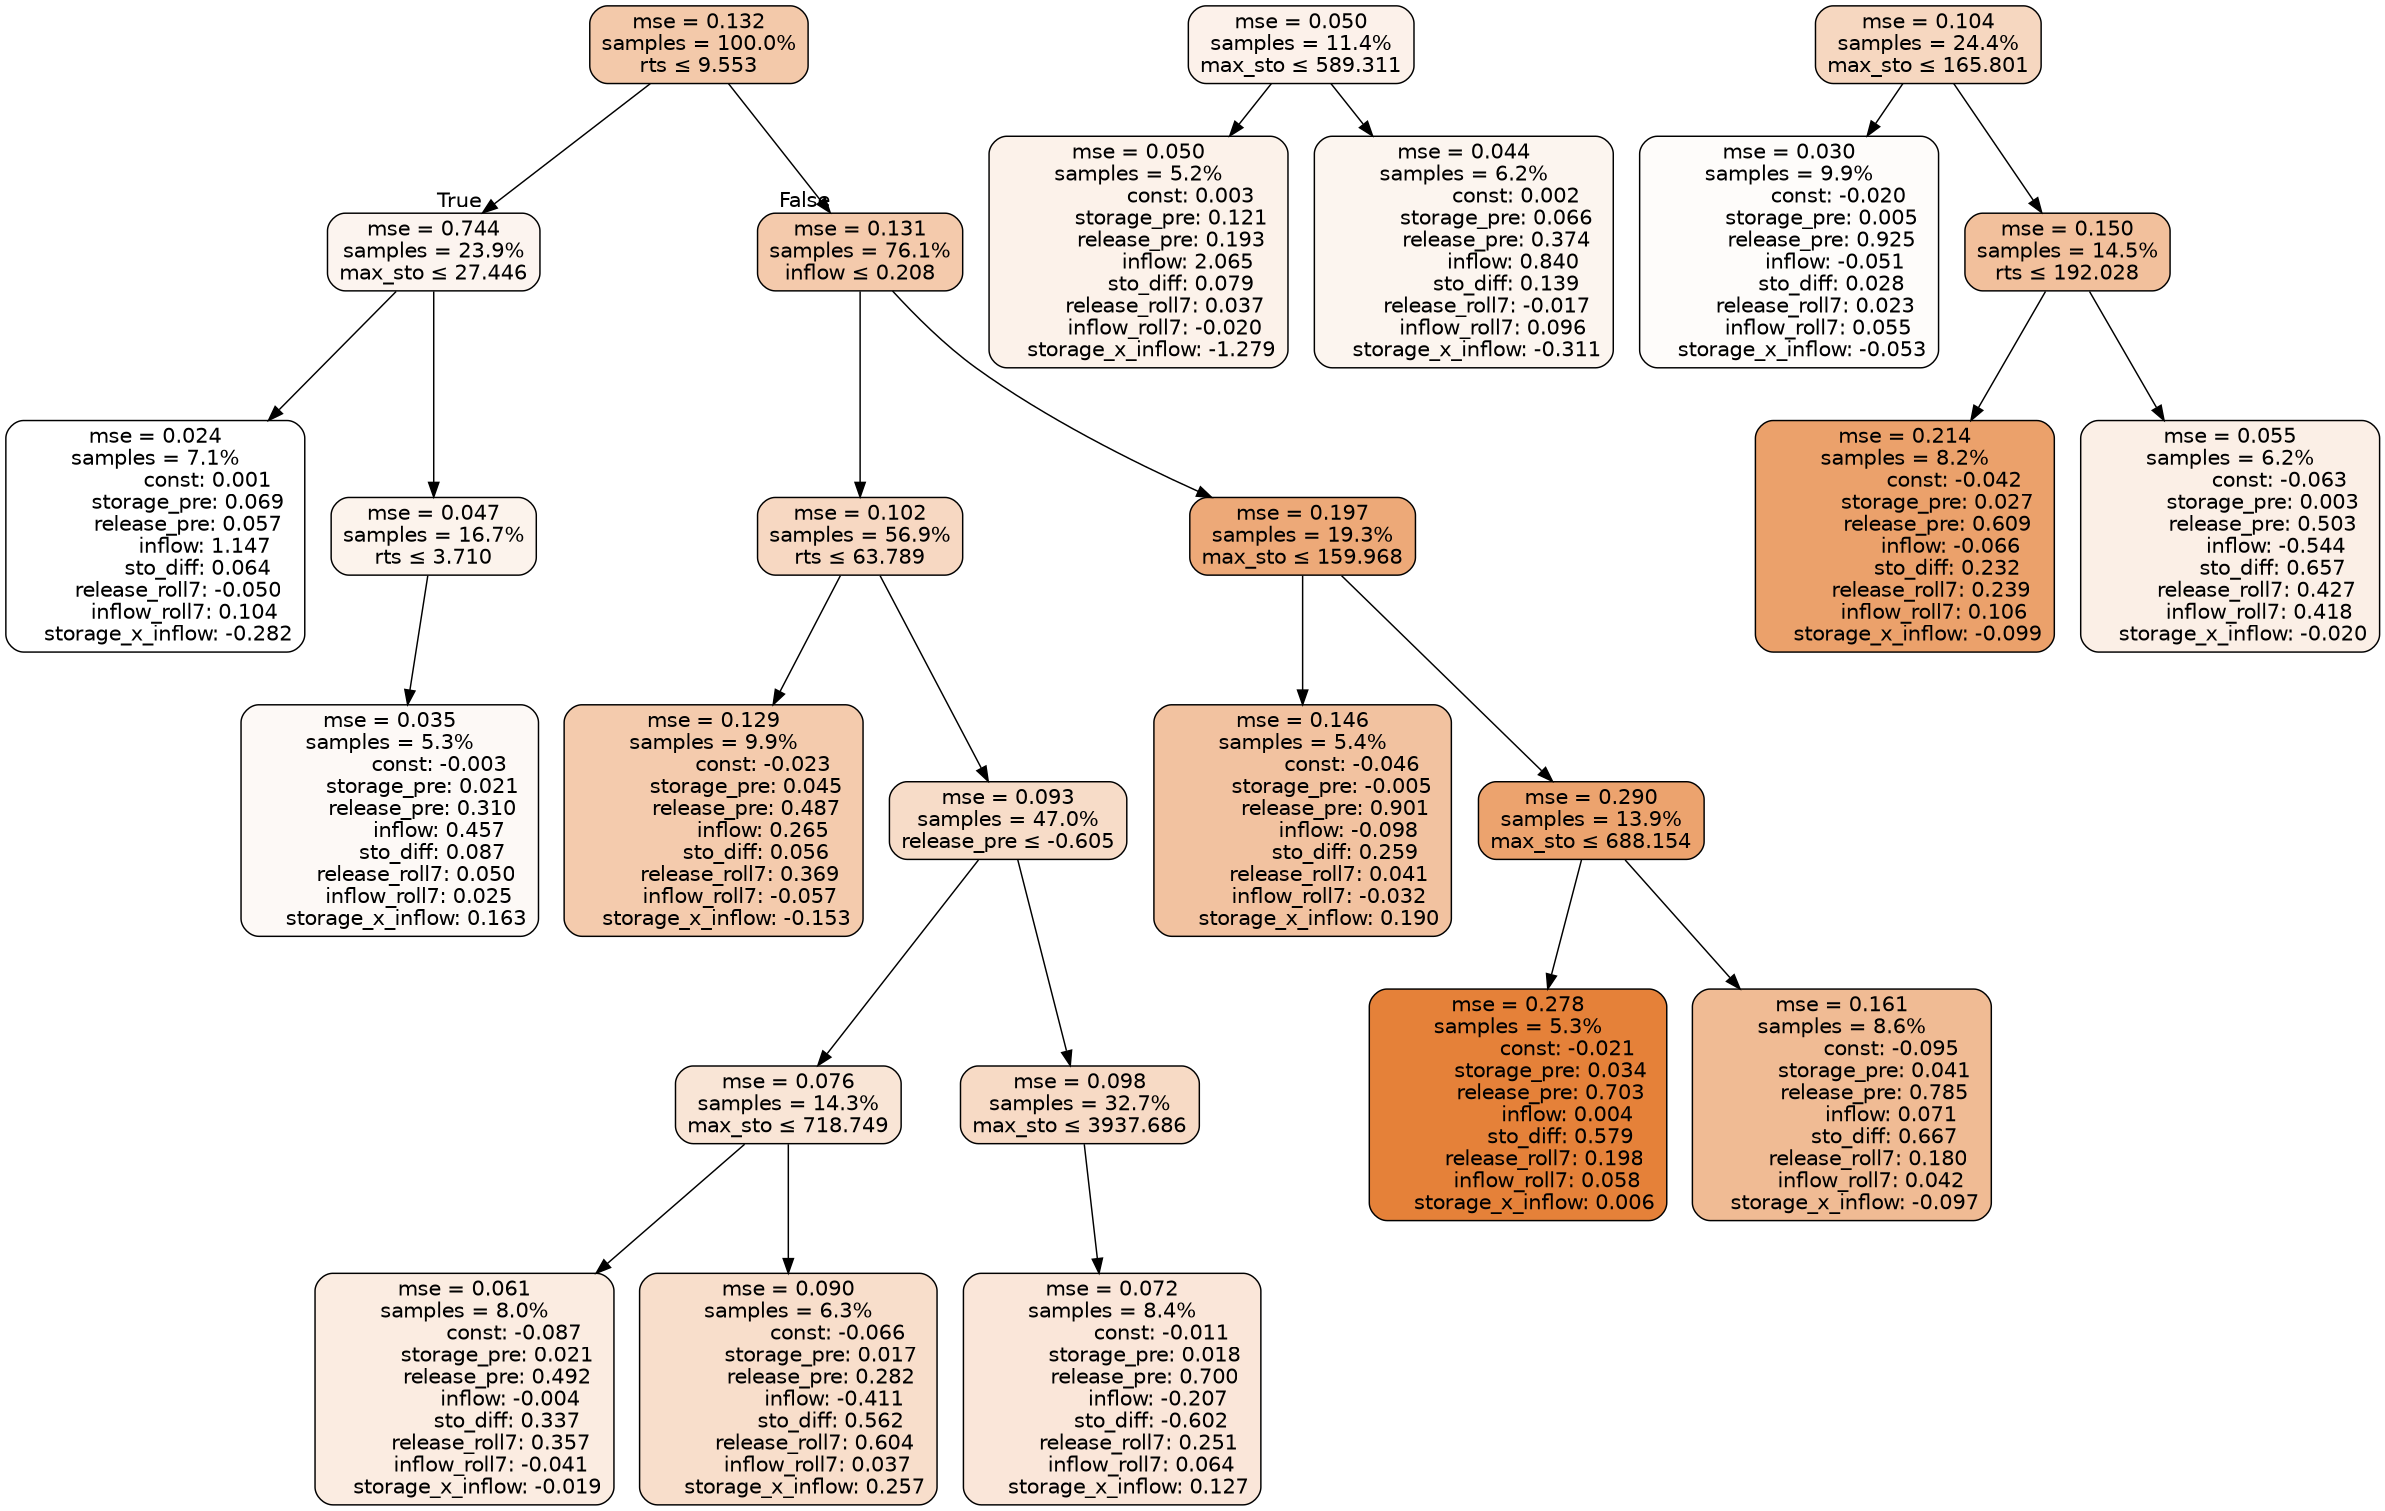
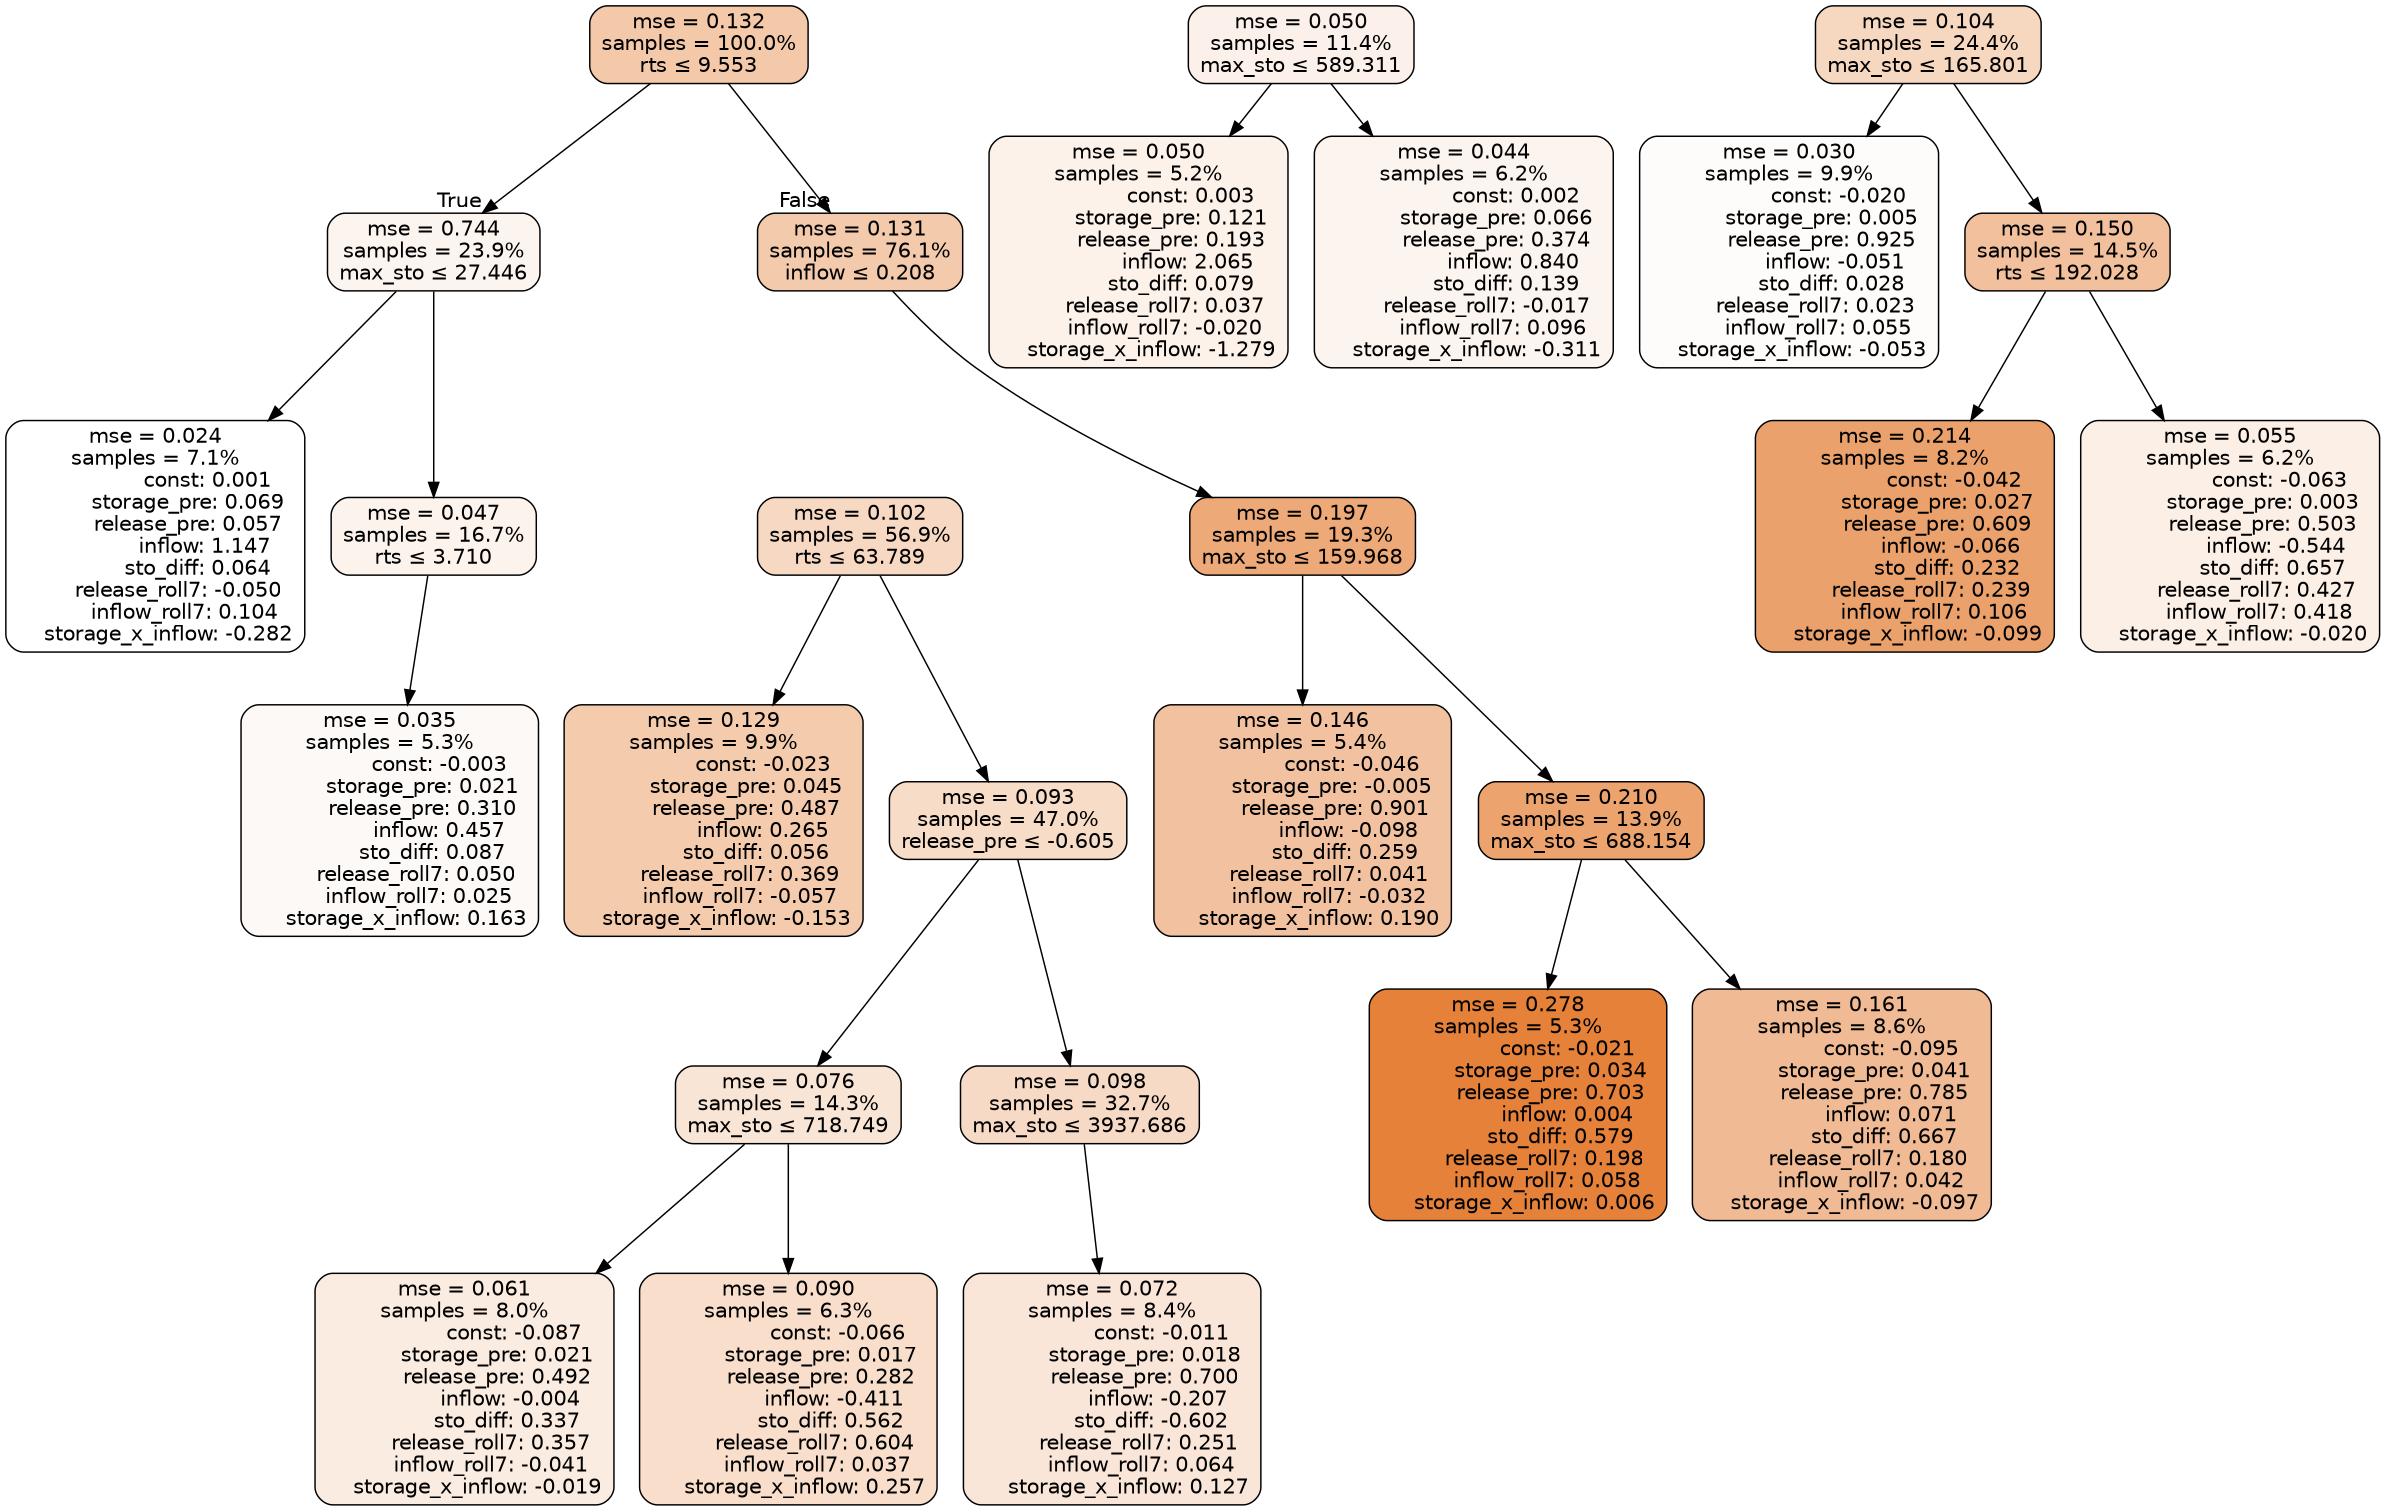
edge "mse = 0.131 samples = 76.1% inflow ≤ 0.208" -> "mse = 0.102 samples = 56.9% rts ≤ 63.789": removed
node "mse = 0.290 samples = 13.9% max_sto ≤ 688.154": label "mse = 0.290 samples = 13.9% max_sto ≤ 688.154" -> "mse = 0.210 samples = 13.9% max_sto ≤ 688.154"
